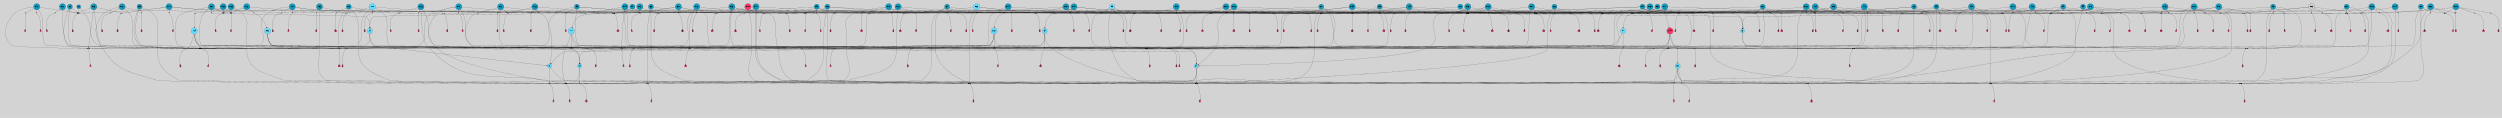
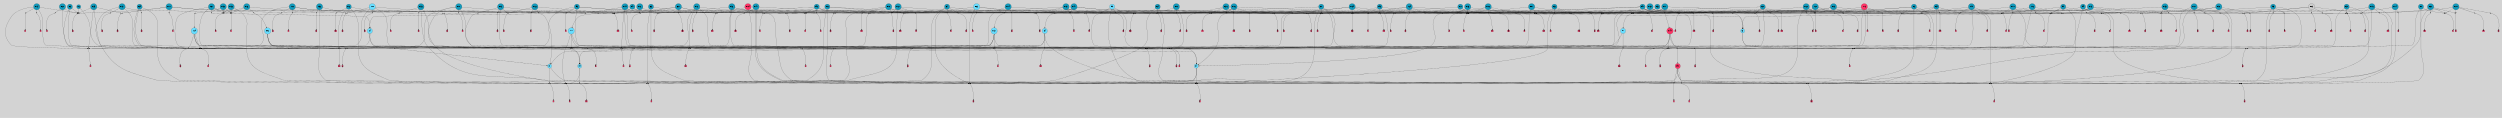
node "T84": added
node "T173": fillcolor #1199bb -> #ff3366
node "T90": fillcolor #66ddff -> #ff3366
